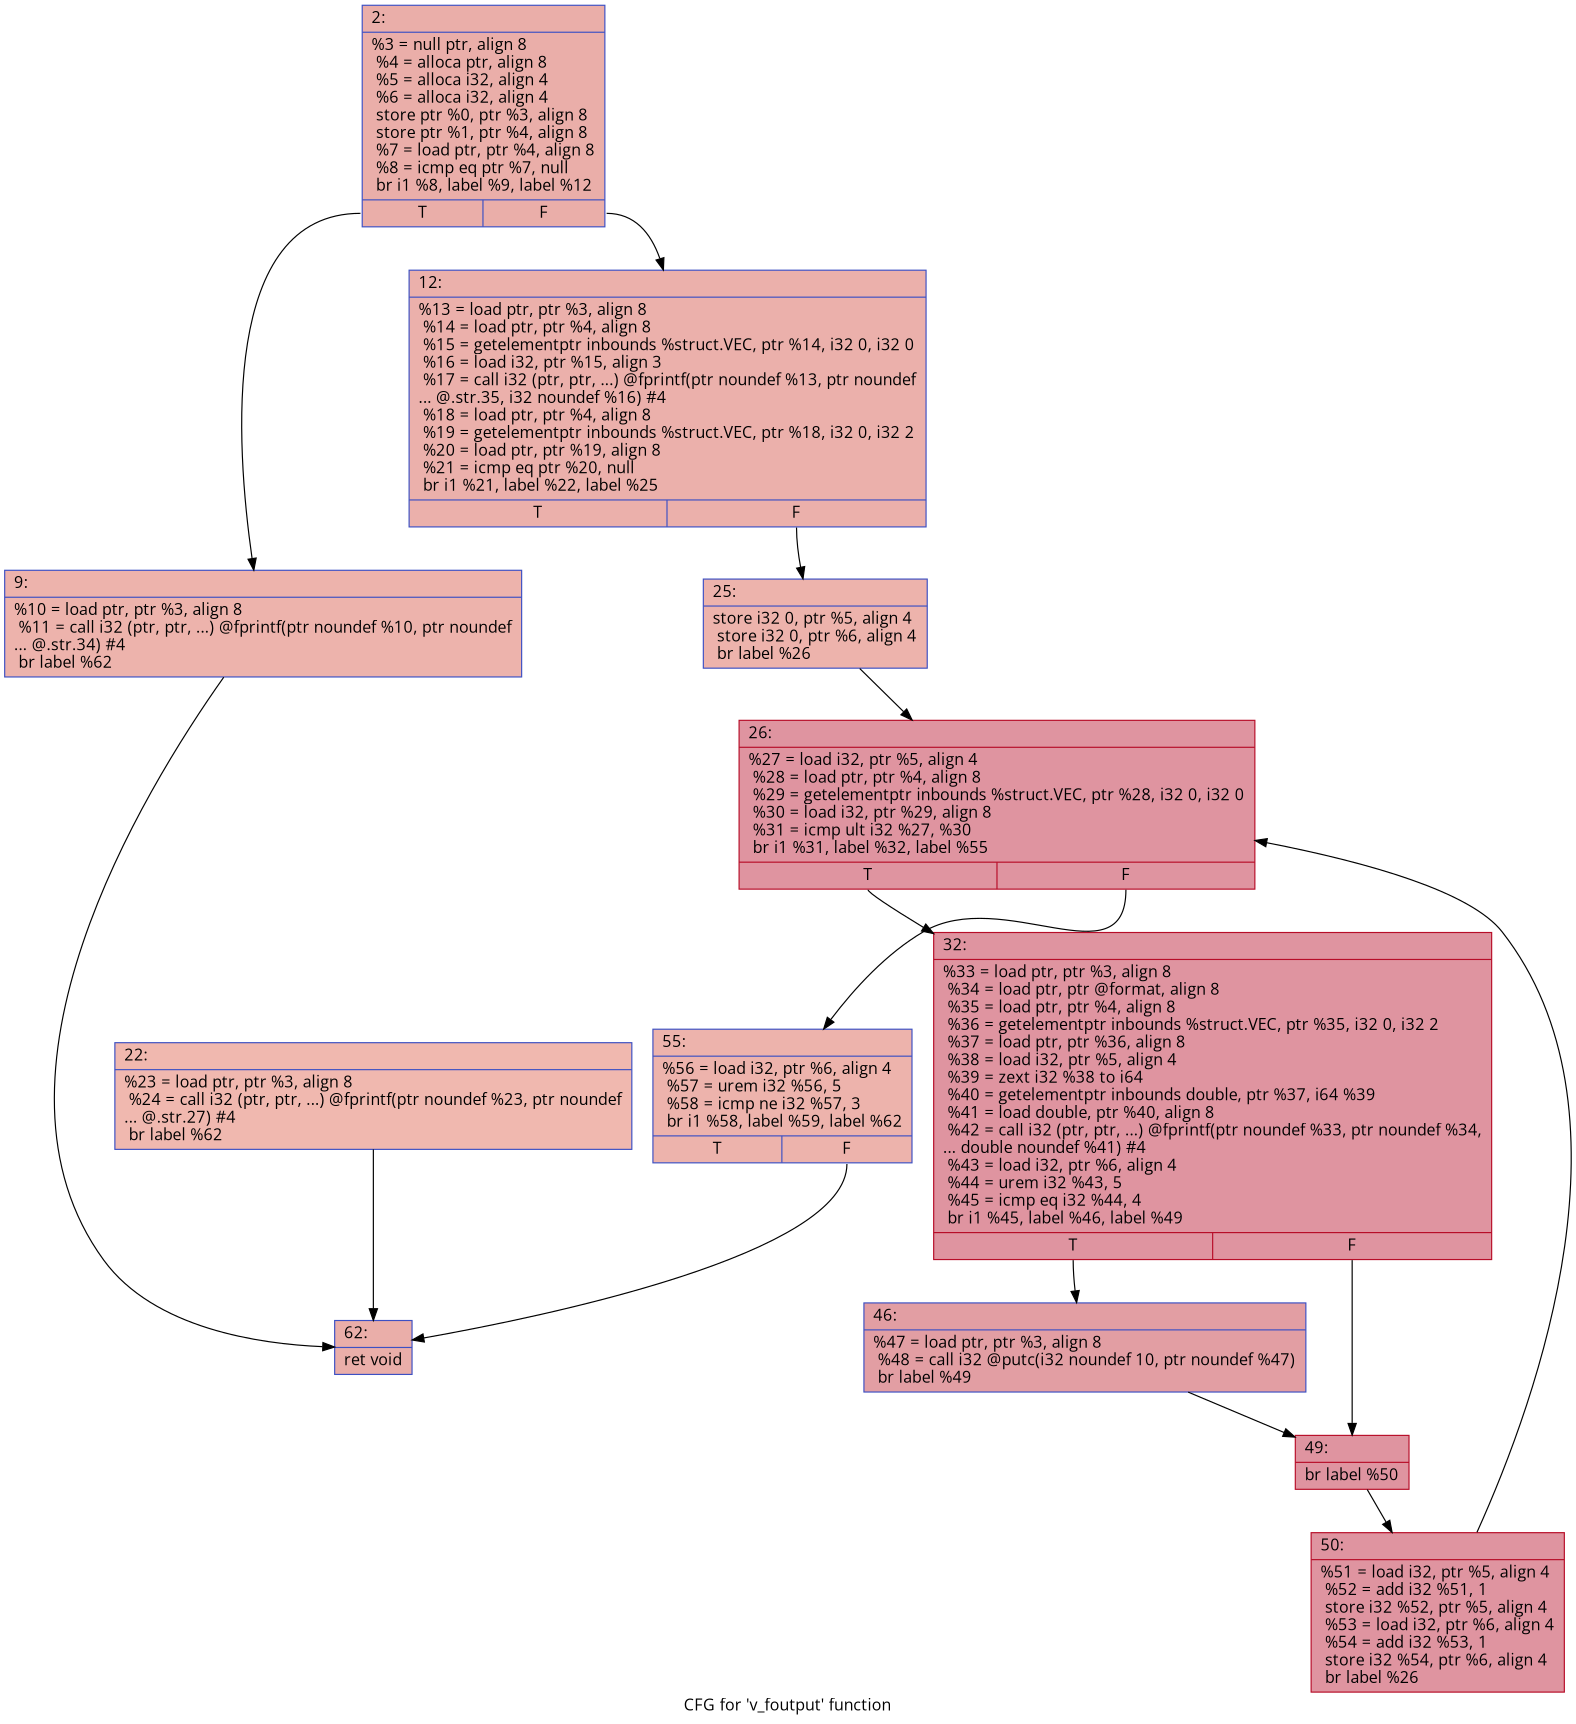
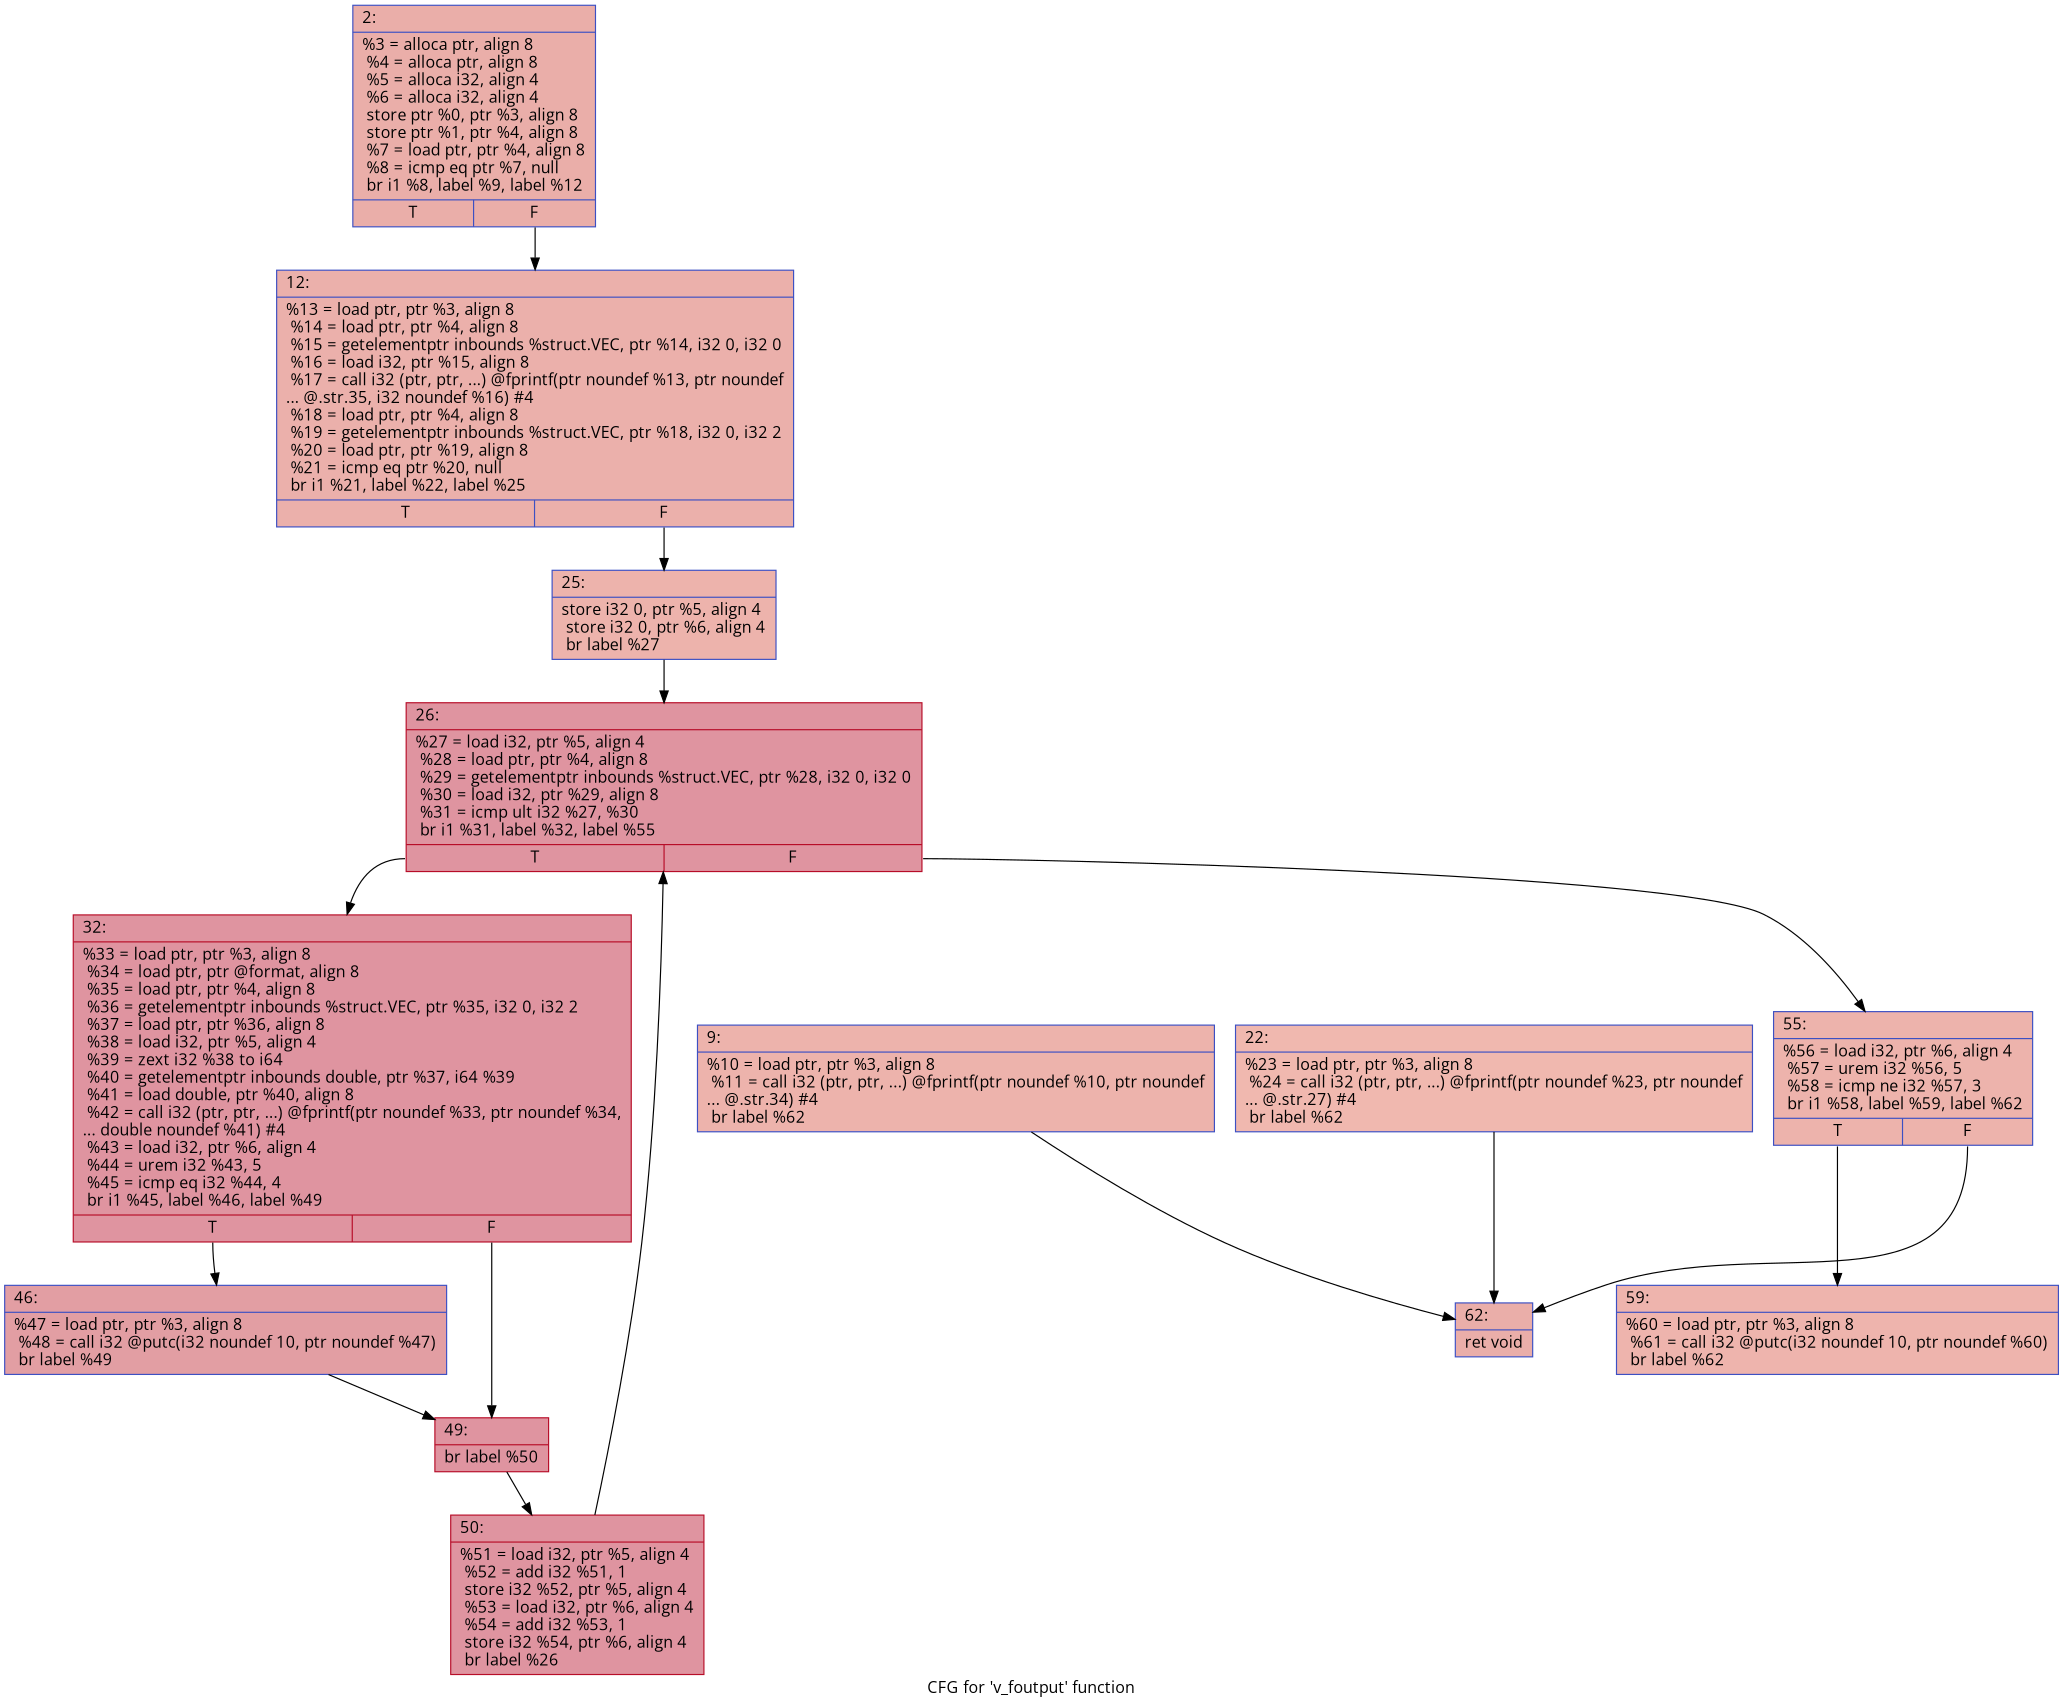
node "2:": text "%3 = null ptr, align 8" -> "%3 = alloca ptr, align 8"
edge "2:" -> "9:": removed
node "12:": text "%16 = load i32, ptr %15, align 3" -> "%16 = load i32, ptr %15, align 8"
node "25:": text "br label %26" -> "br label %27"
node "59:": added
